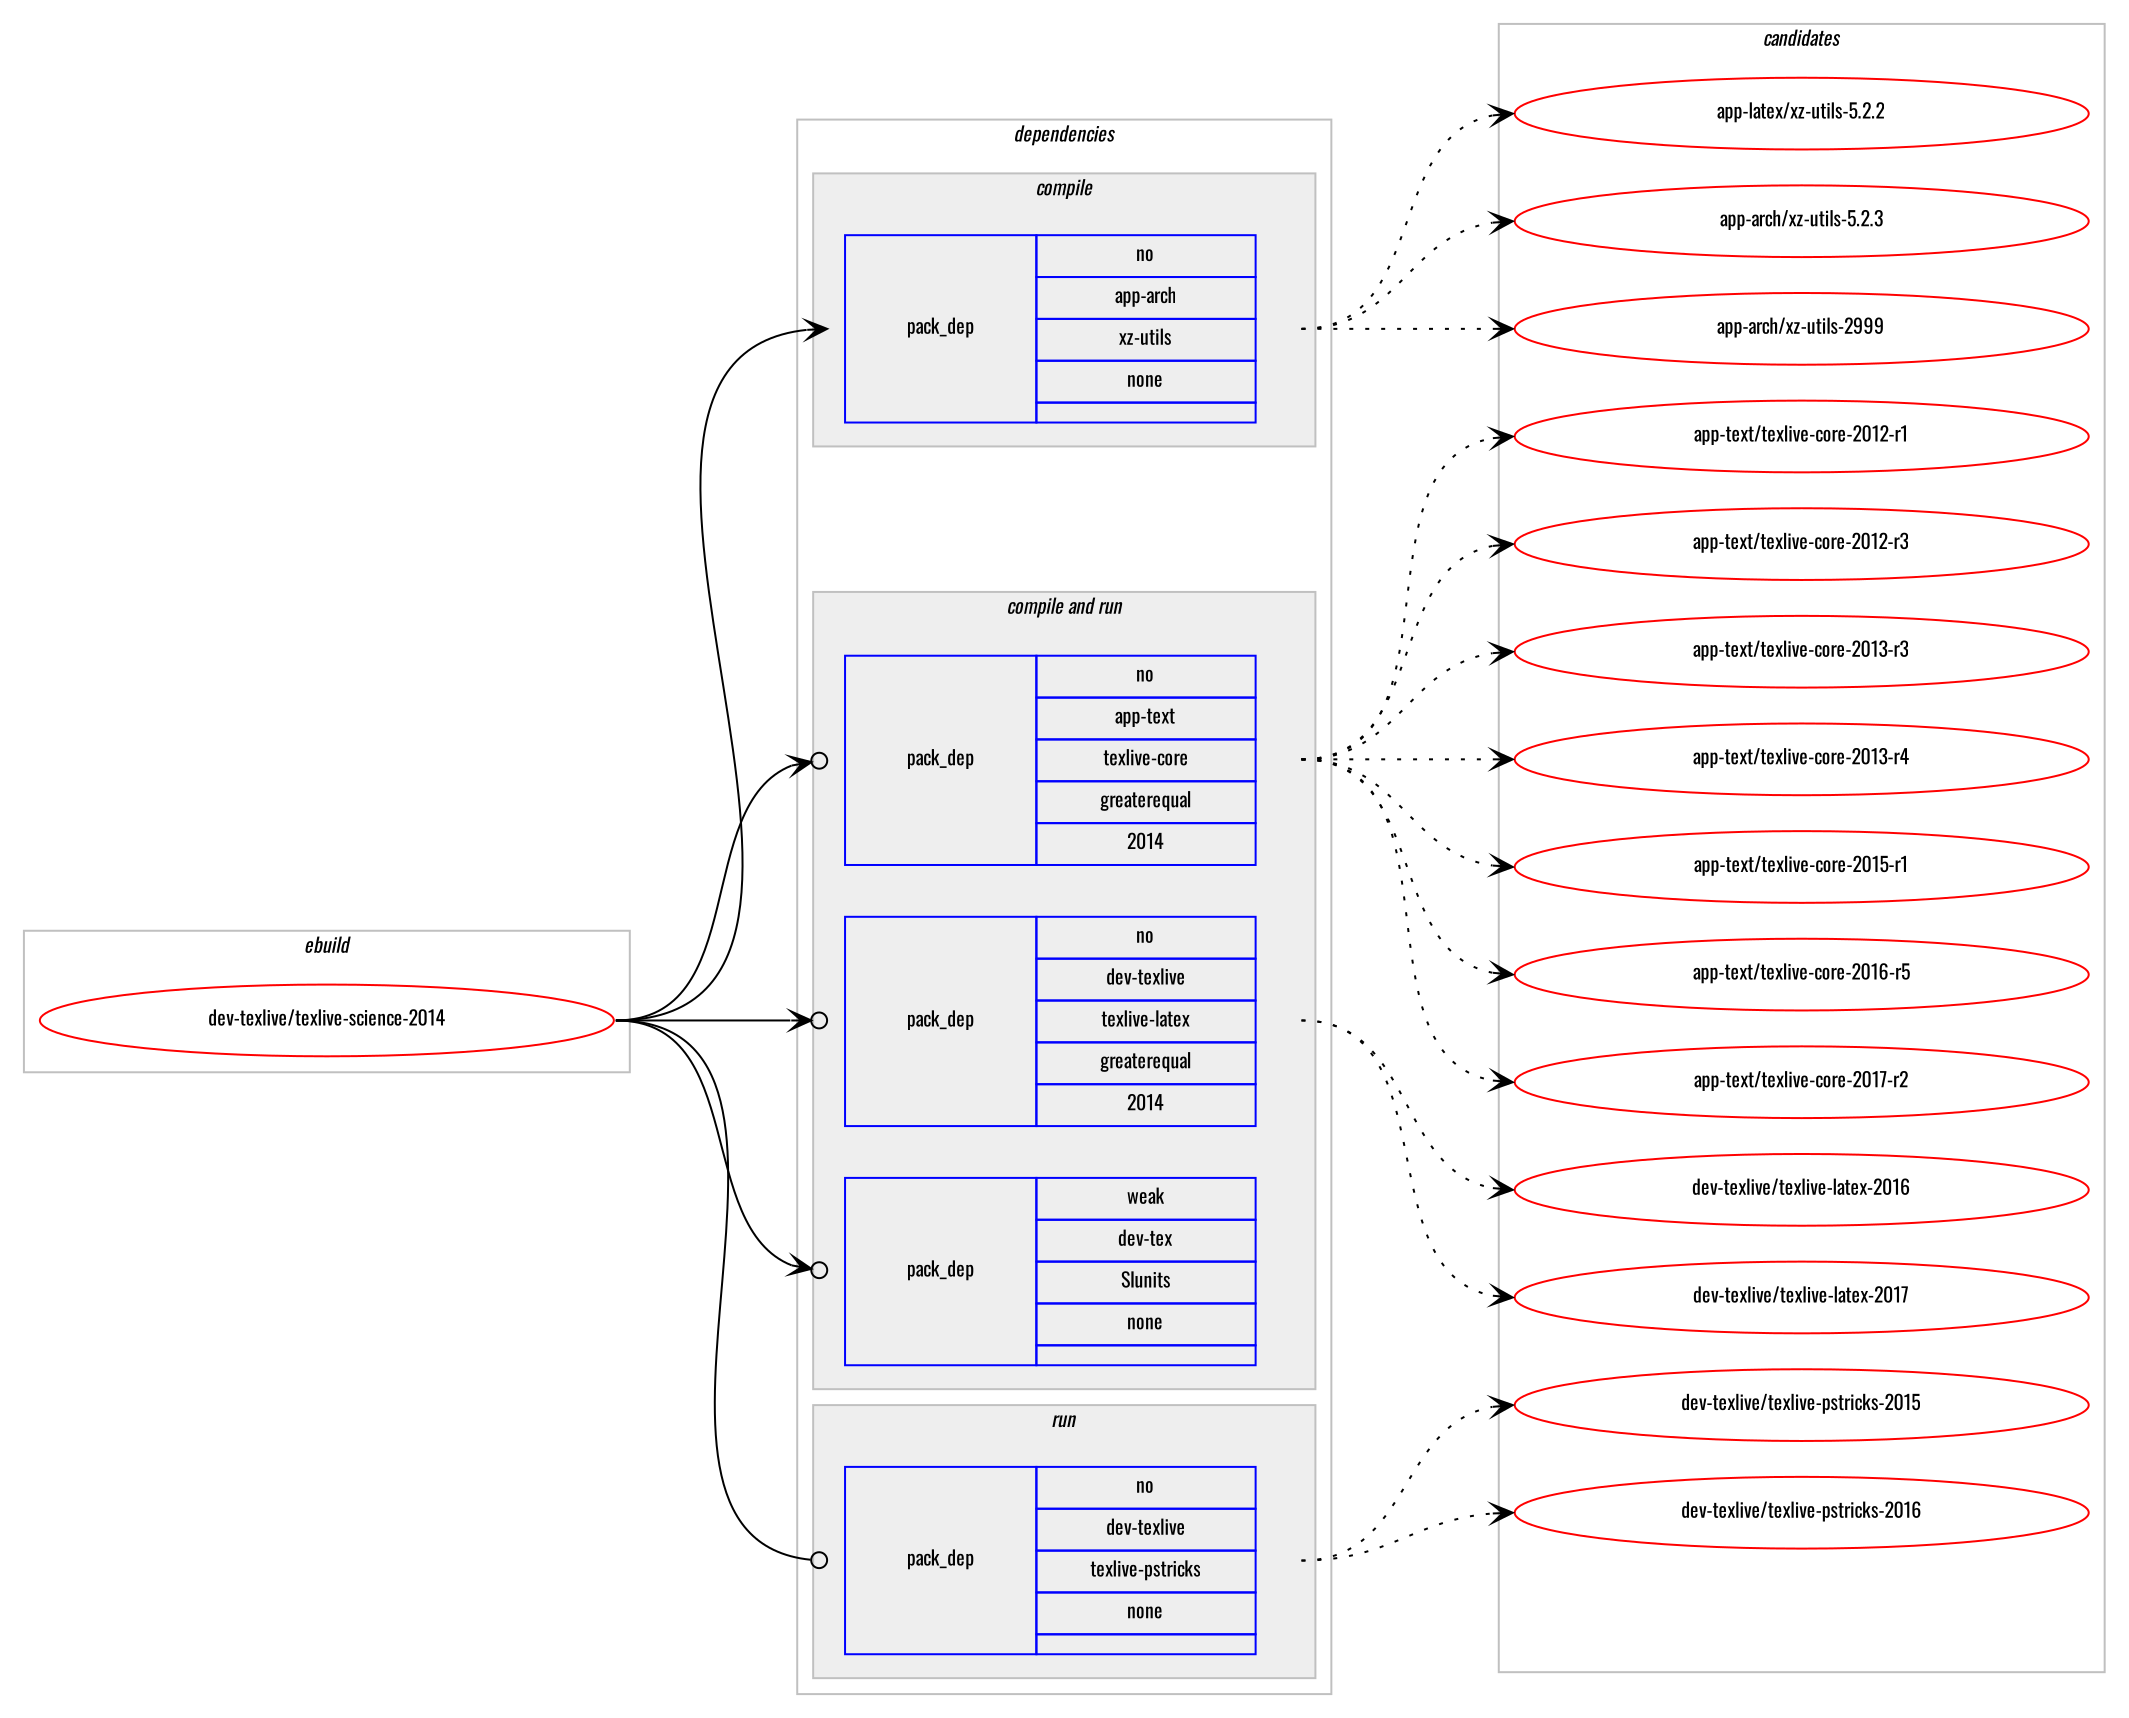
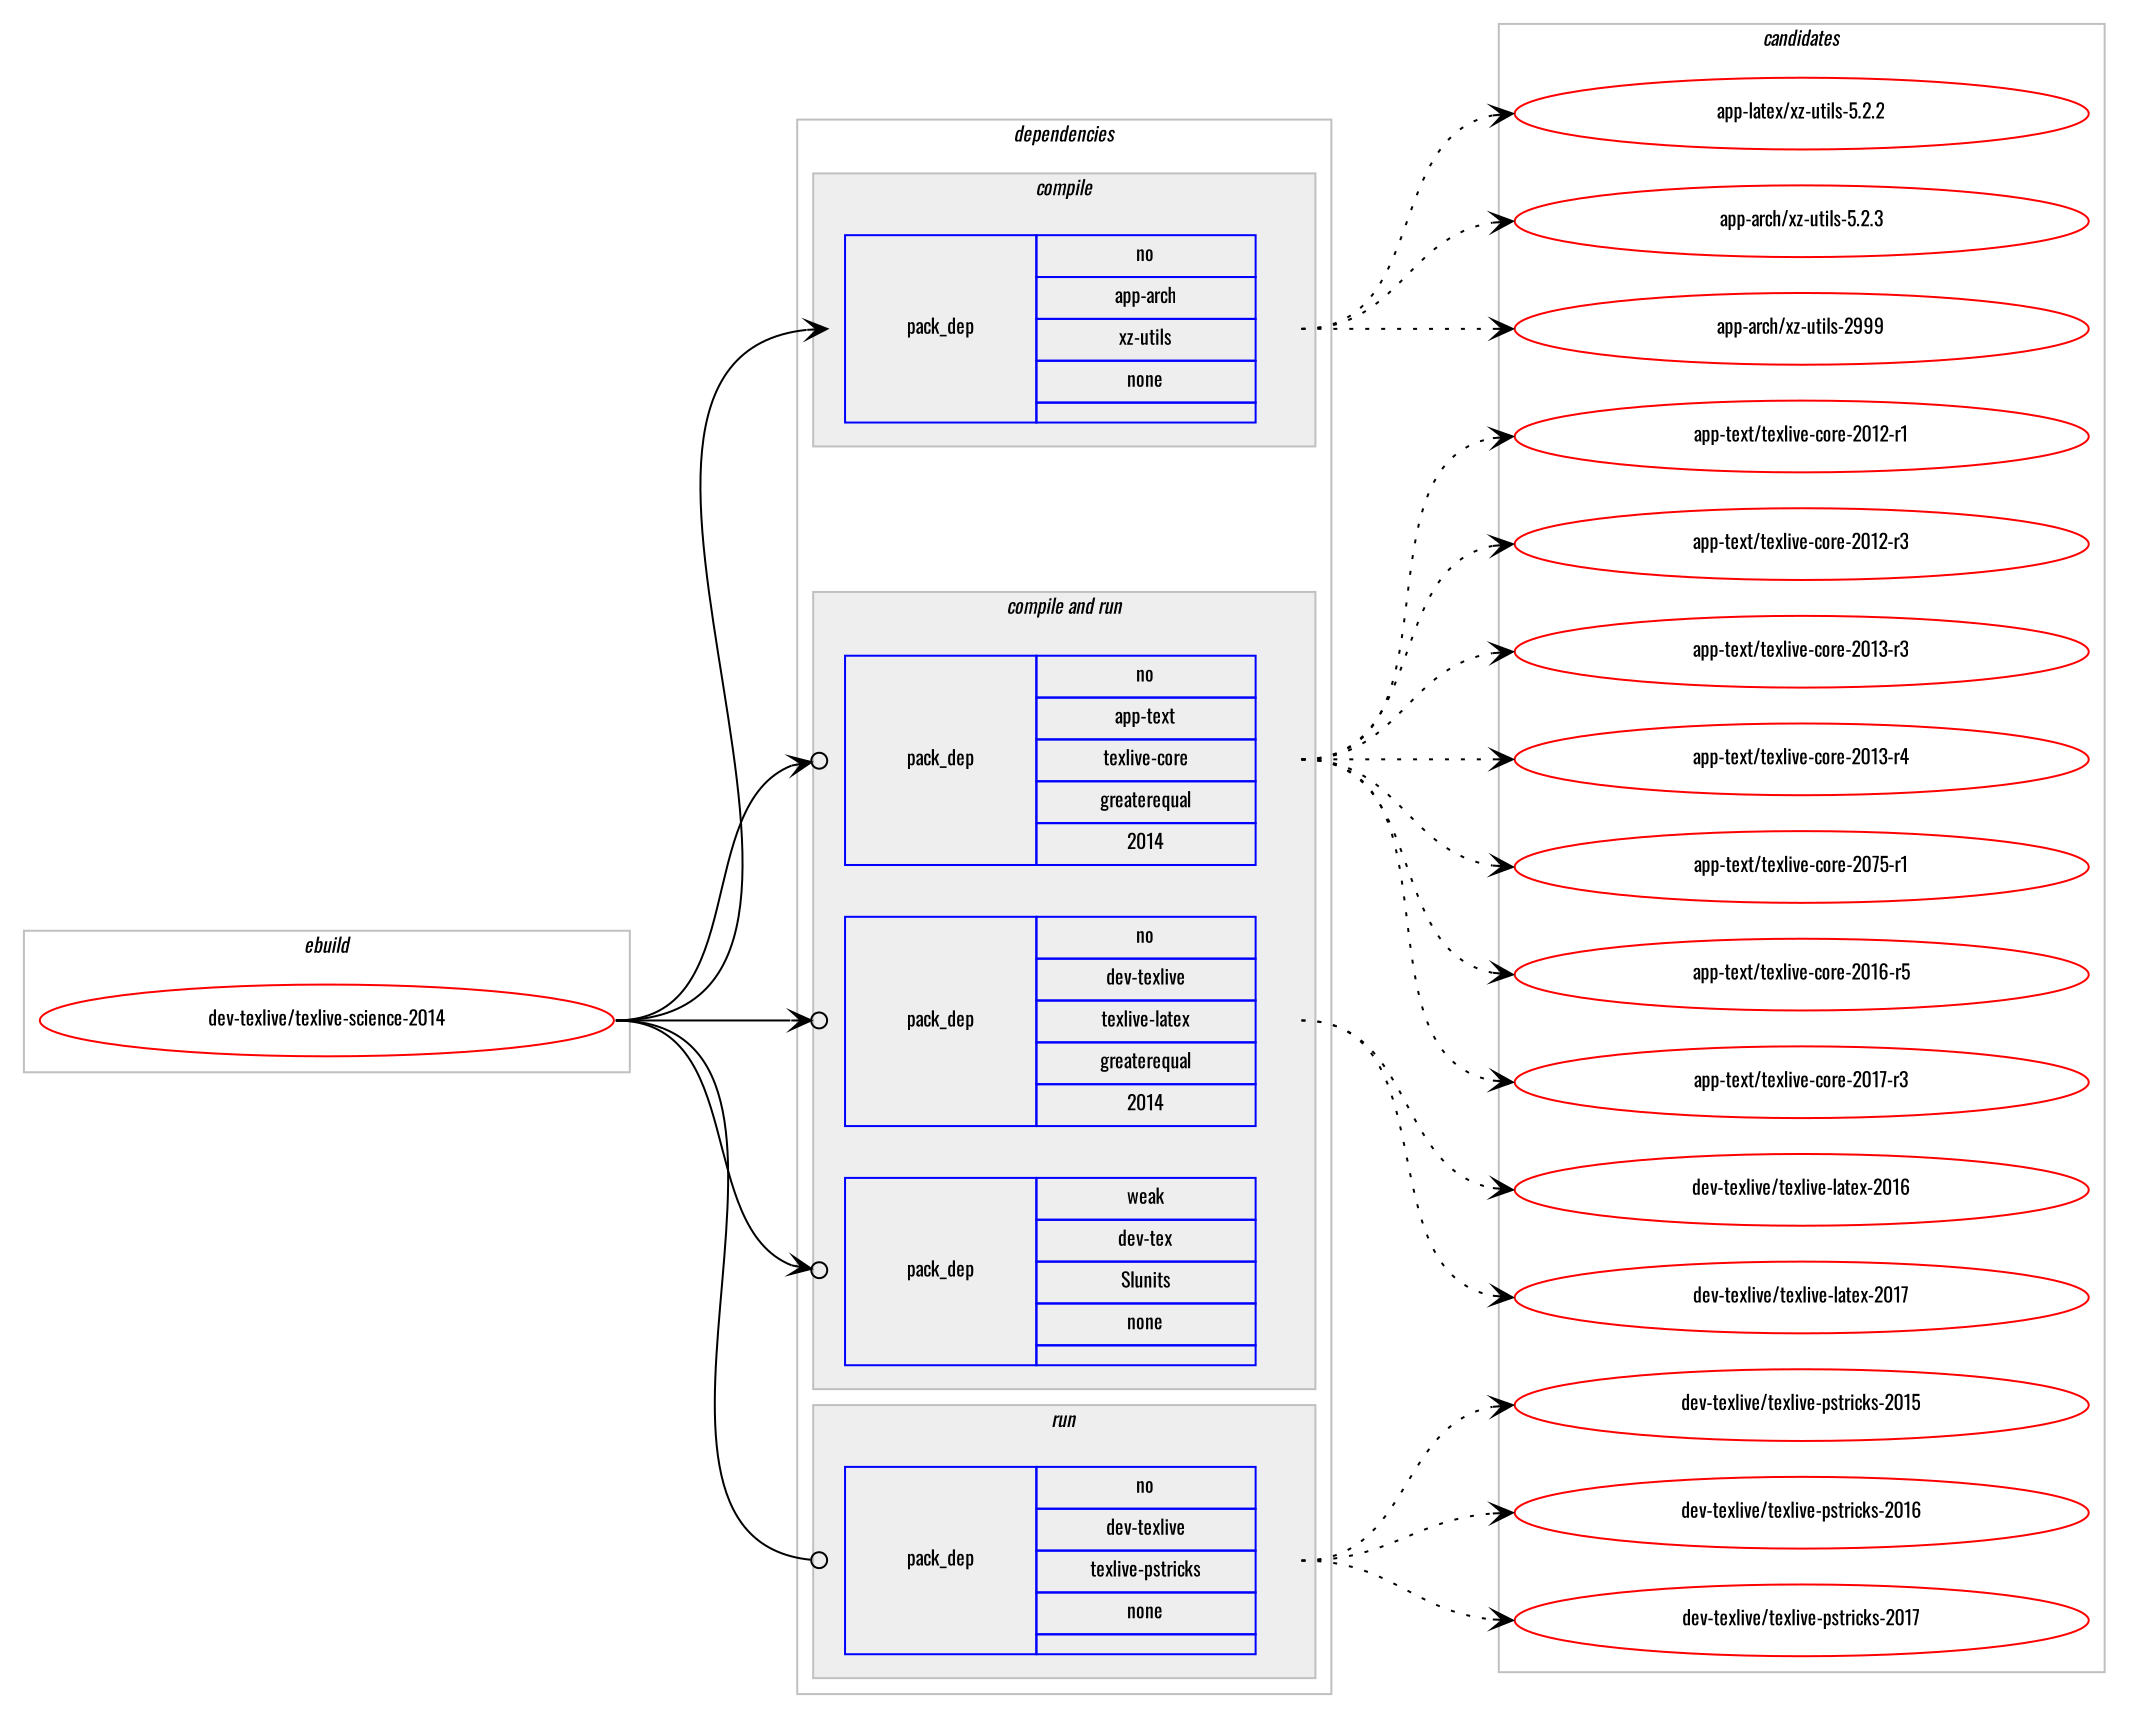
node "app-text/texlive-core-2015-r1": label "app-text/texlive-core-2015-r1" -> "app-text/texlive-core-2075-r1"
node "app-text/texlive-core-2017-r2": label "app-text/texlive-core-2017-r2" -> "app-text/texlive-core-2017-r3"
node "dev-texlive/texlive-pstricks-2017": added
